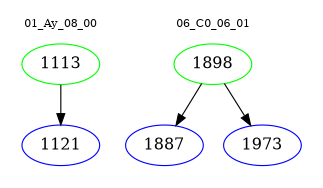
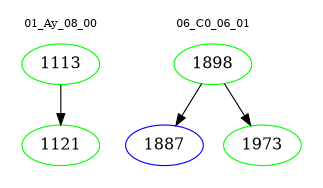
node "1121": color blue -> green
node "1973": color blue -> green
